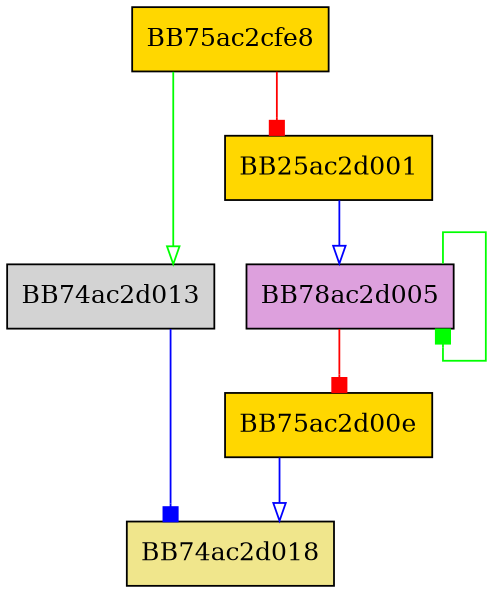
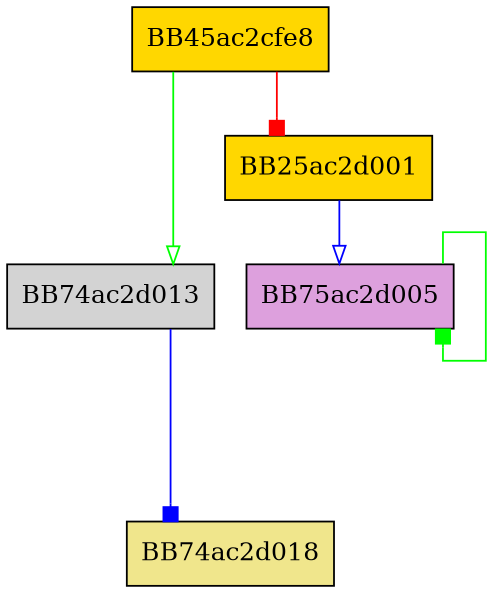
node "BB75ac2cfe8": label "BB75ac2cfe8" -> "BB45ac2cfe8"
node "BB78ac2d005": label "BB78ac2d005" -> "BB75ac2d005"
node "BB75ac2d00e": removed
